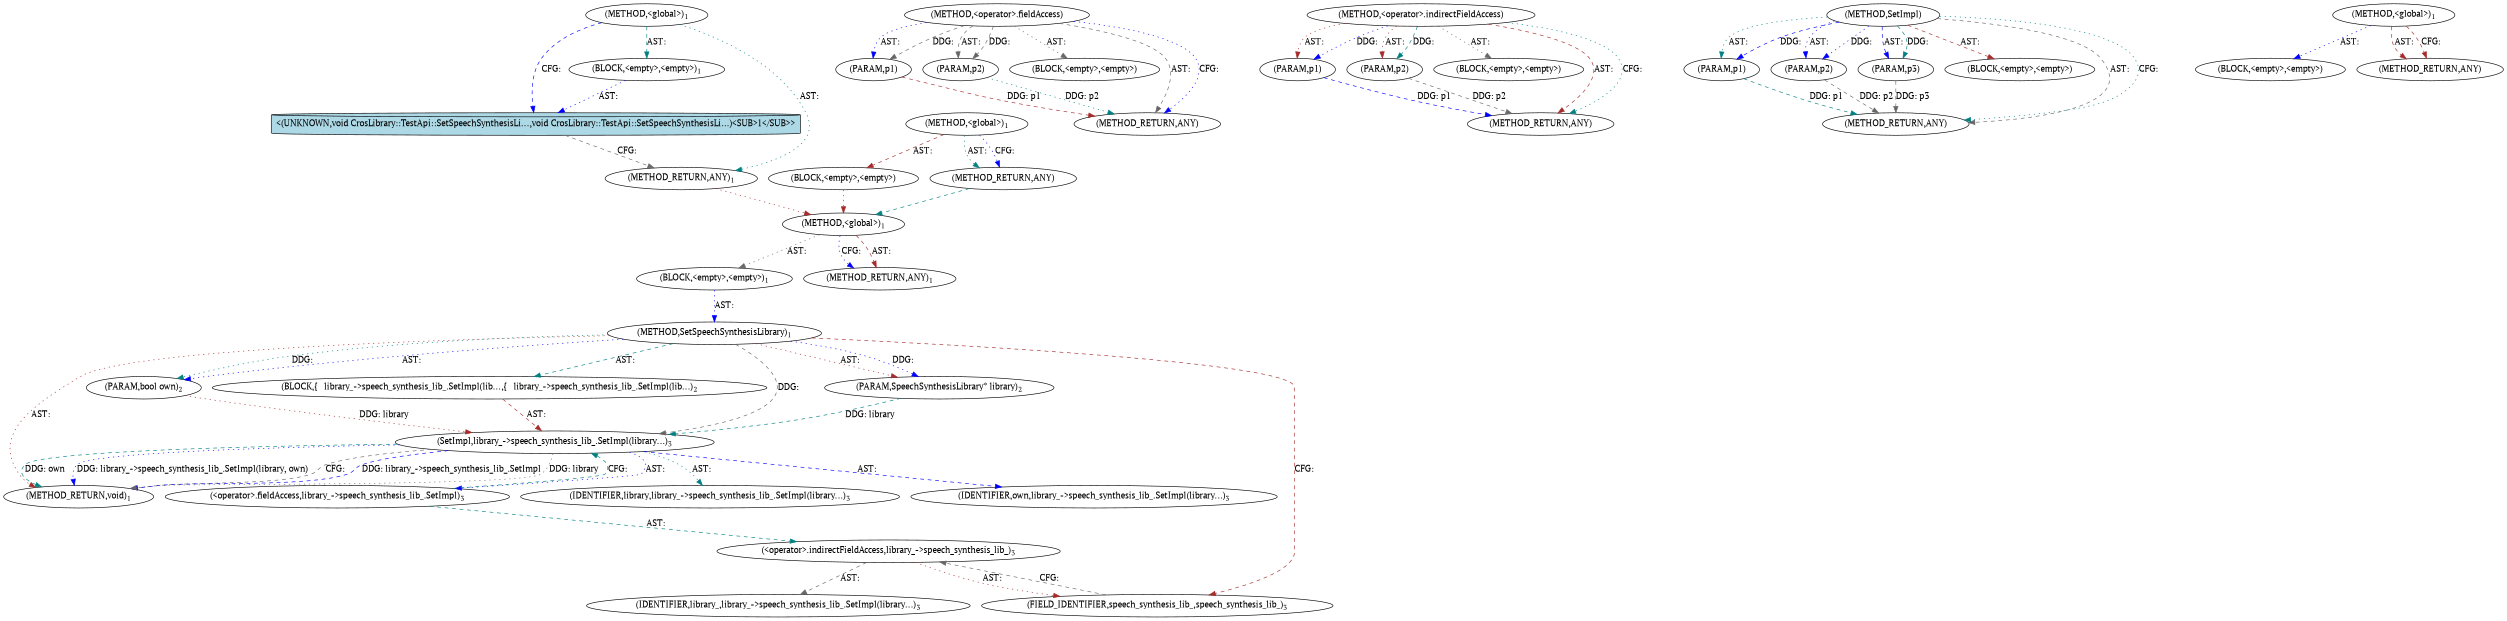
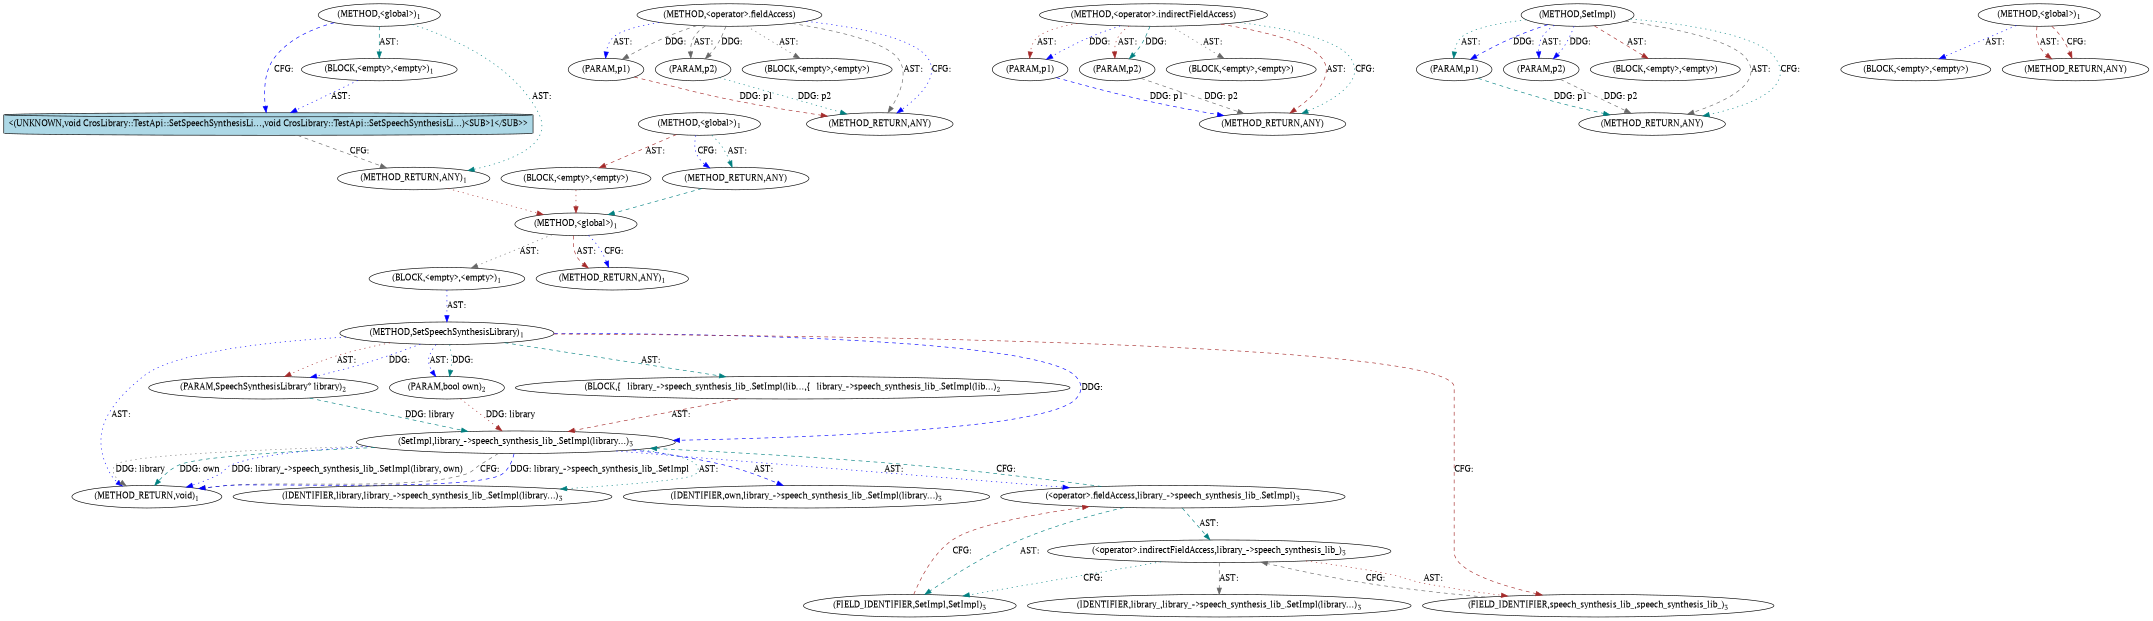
node "(PARAM,p3)": removed
edge "(METHOD,SetSpeechSynthesisLibrary)" -> "(METHOD_RETURN,void)": color brown -> blue
edge "(METHOD,SetSpeechSynthesisLibrary)" -> "(SetImpl,library_->speech_synthesis_lib_.SetImpl(library...)": color gray40 -> blue
node "(FIELD_IDENTIFIER,SetImpl,SetImpl)": added
